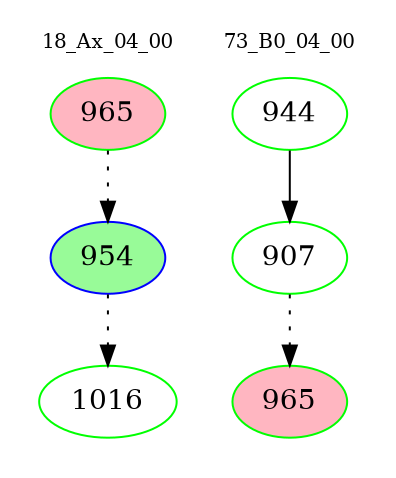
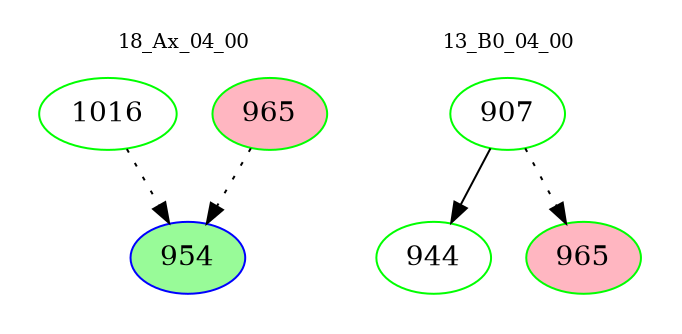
cluster "73_B0_04_00": label "73_B0_04_00" -> "13_B0_04_00"
edge "944" -> "907": reversed
edge "954" -> "1016": reversed
